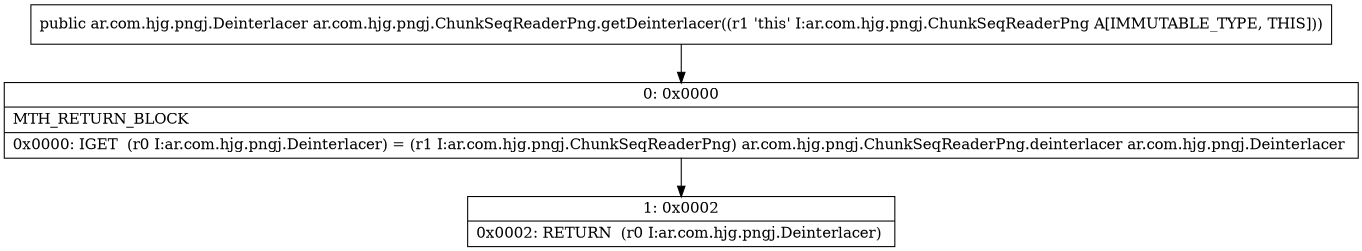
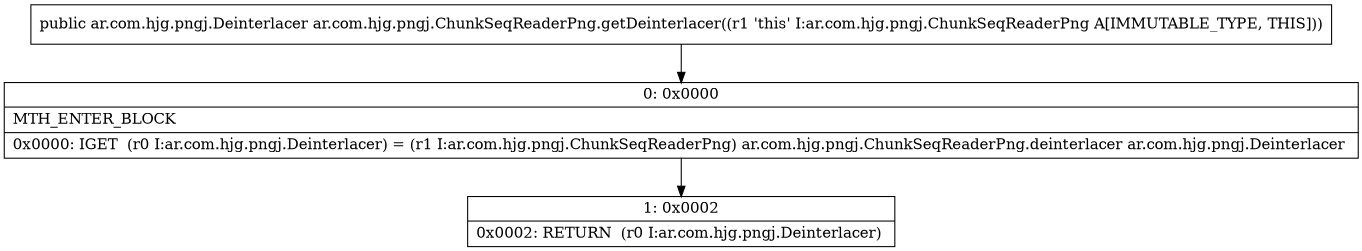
node "0: 0x0000": text "MTH_RETURN_BLOCK" -> "MTH_ENTER_BLOCK"
